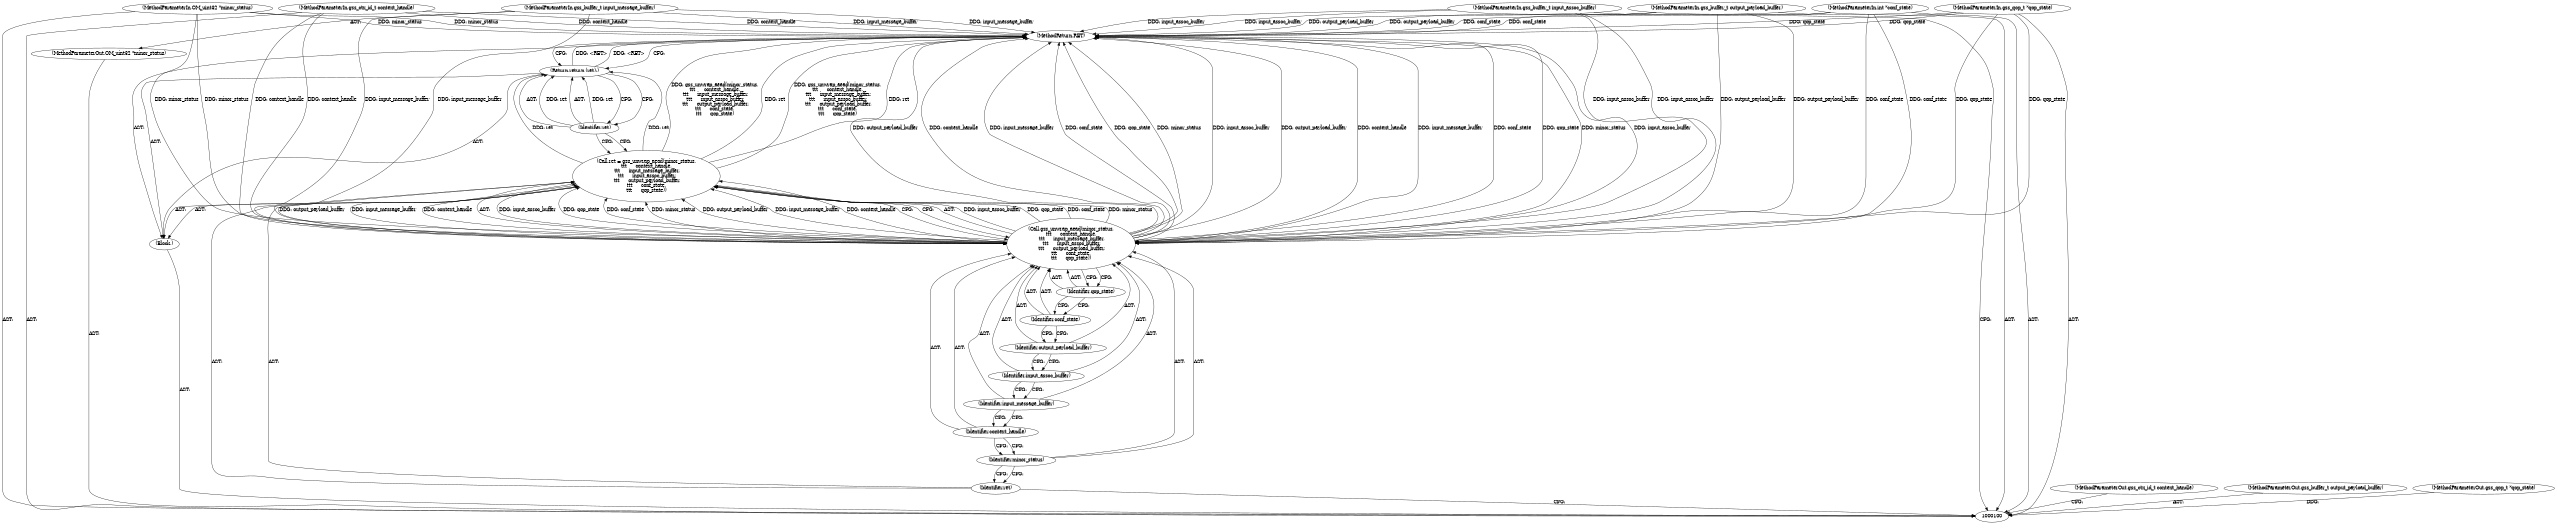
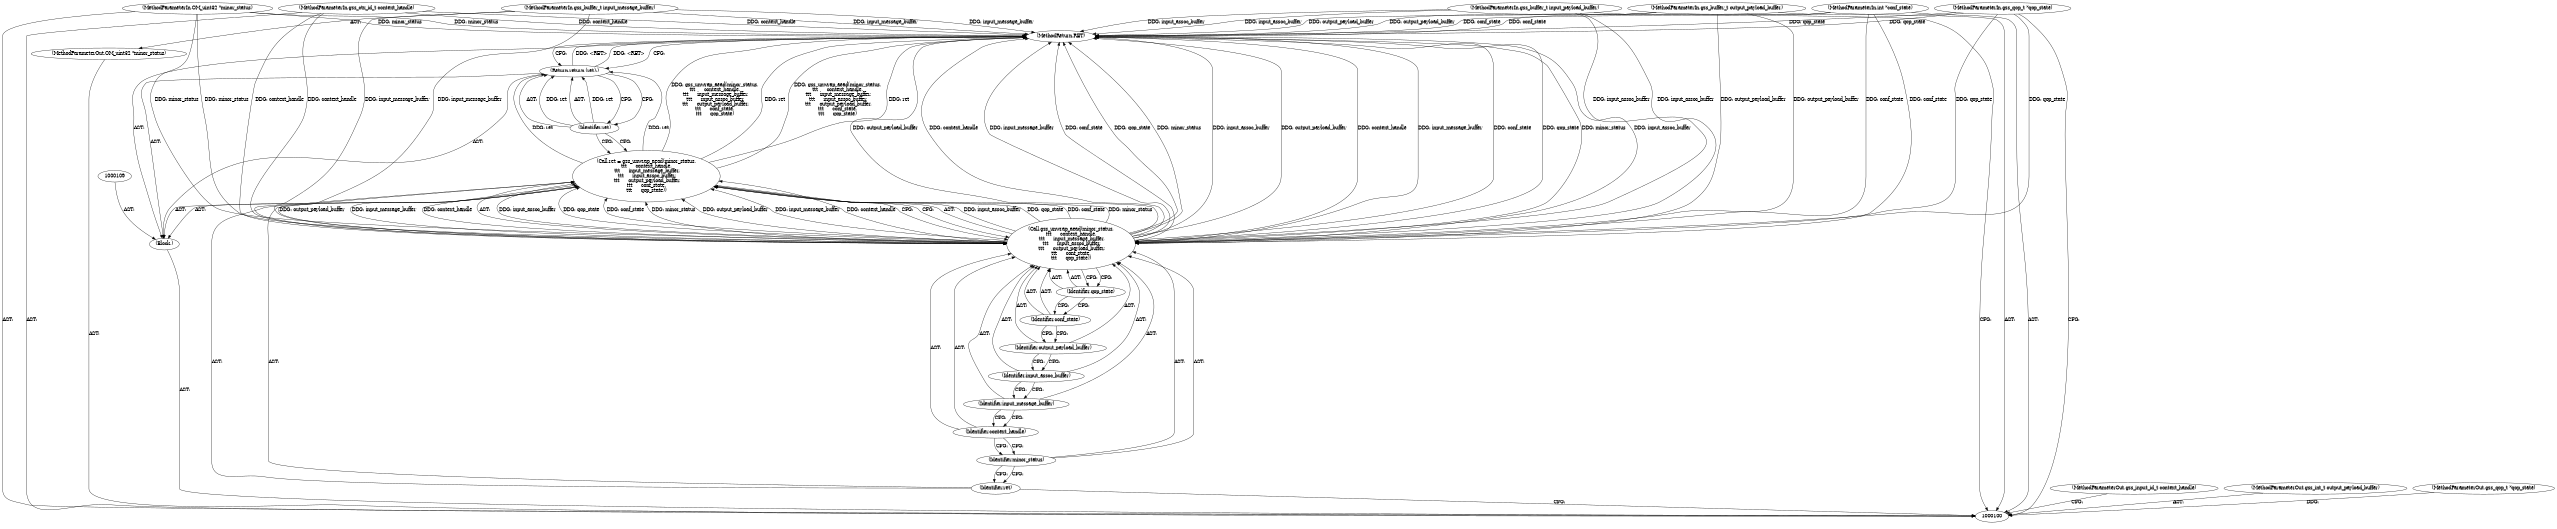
node "(MethodParameterIn,gss_buffer_t input_assoc_buffer)": label "(MethodParameterIn,gss_buffer_t input_assoc_buffer)" -> "(MethodParameterIn,gss_buffer_t input_payload_buffer)"
node "1000109": added
edge "(MethodParameterIn,gss_qop_t *qop_state)" -> "1000100": label "AST: " -> "CFG: "
node "(MethodParameterOut,gss_ctx_id_t context_handle)": label "(MethodParameterOut,gss_ctx_id_t context_handle)" -> "(MethodParameterOut,gss_input_id_t context_handle)"
node "(MethodParameterOut,gss_buffer_t output_payload_buffer)": label "(MethodParameterOut,gss_buffer_t output_payload_buffer)" -> "(MethodParameterOut,gss_int_t output_payload_buffer)"
